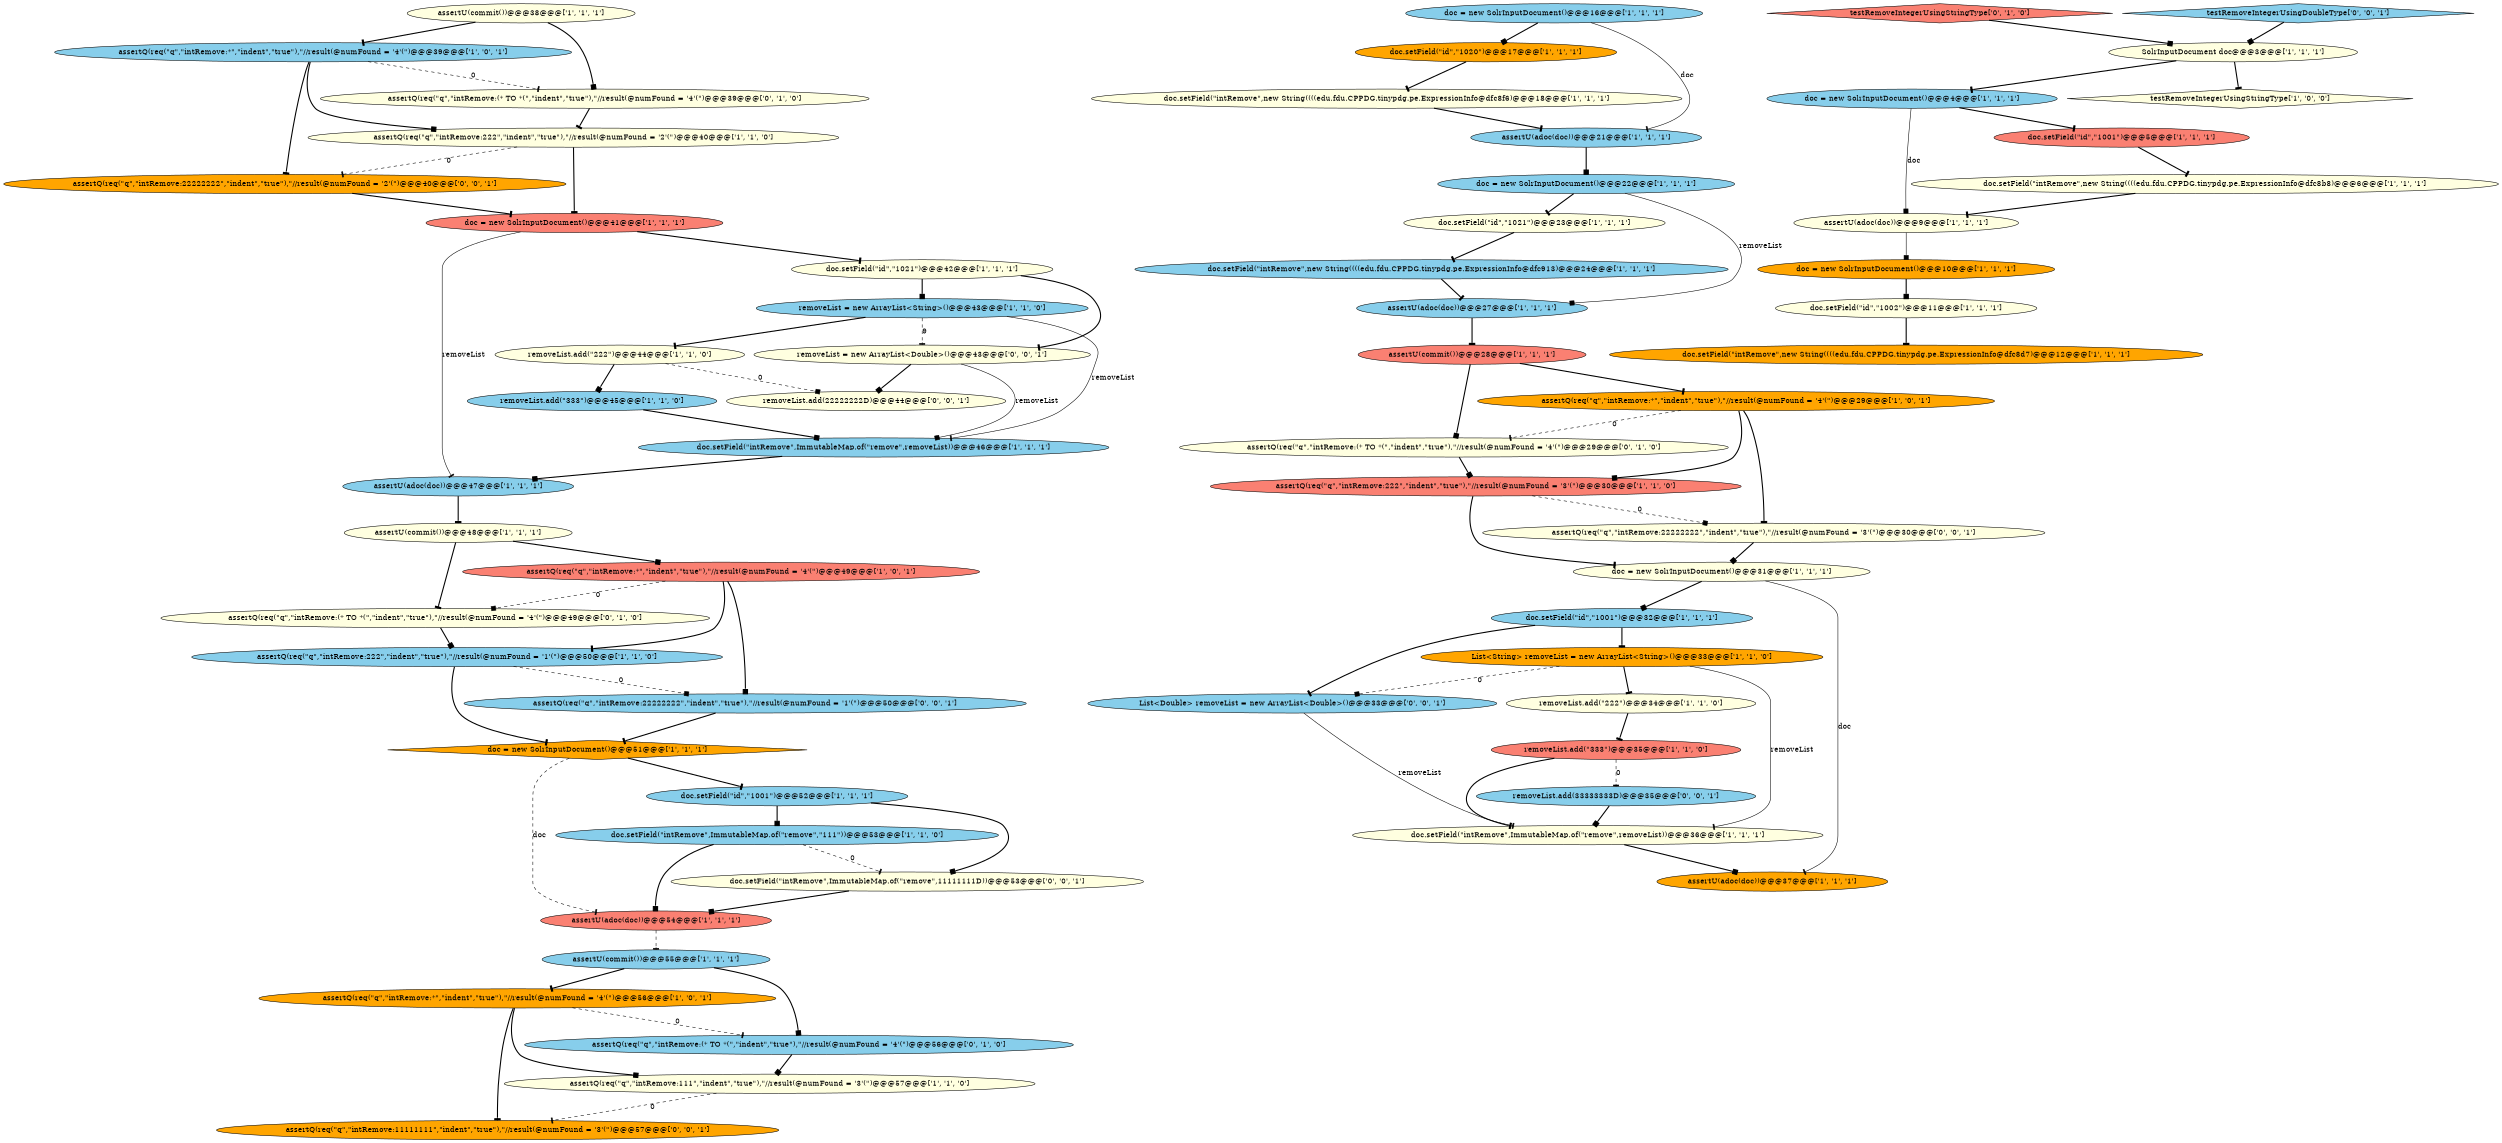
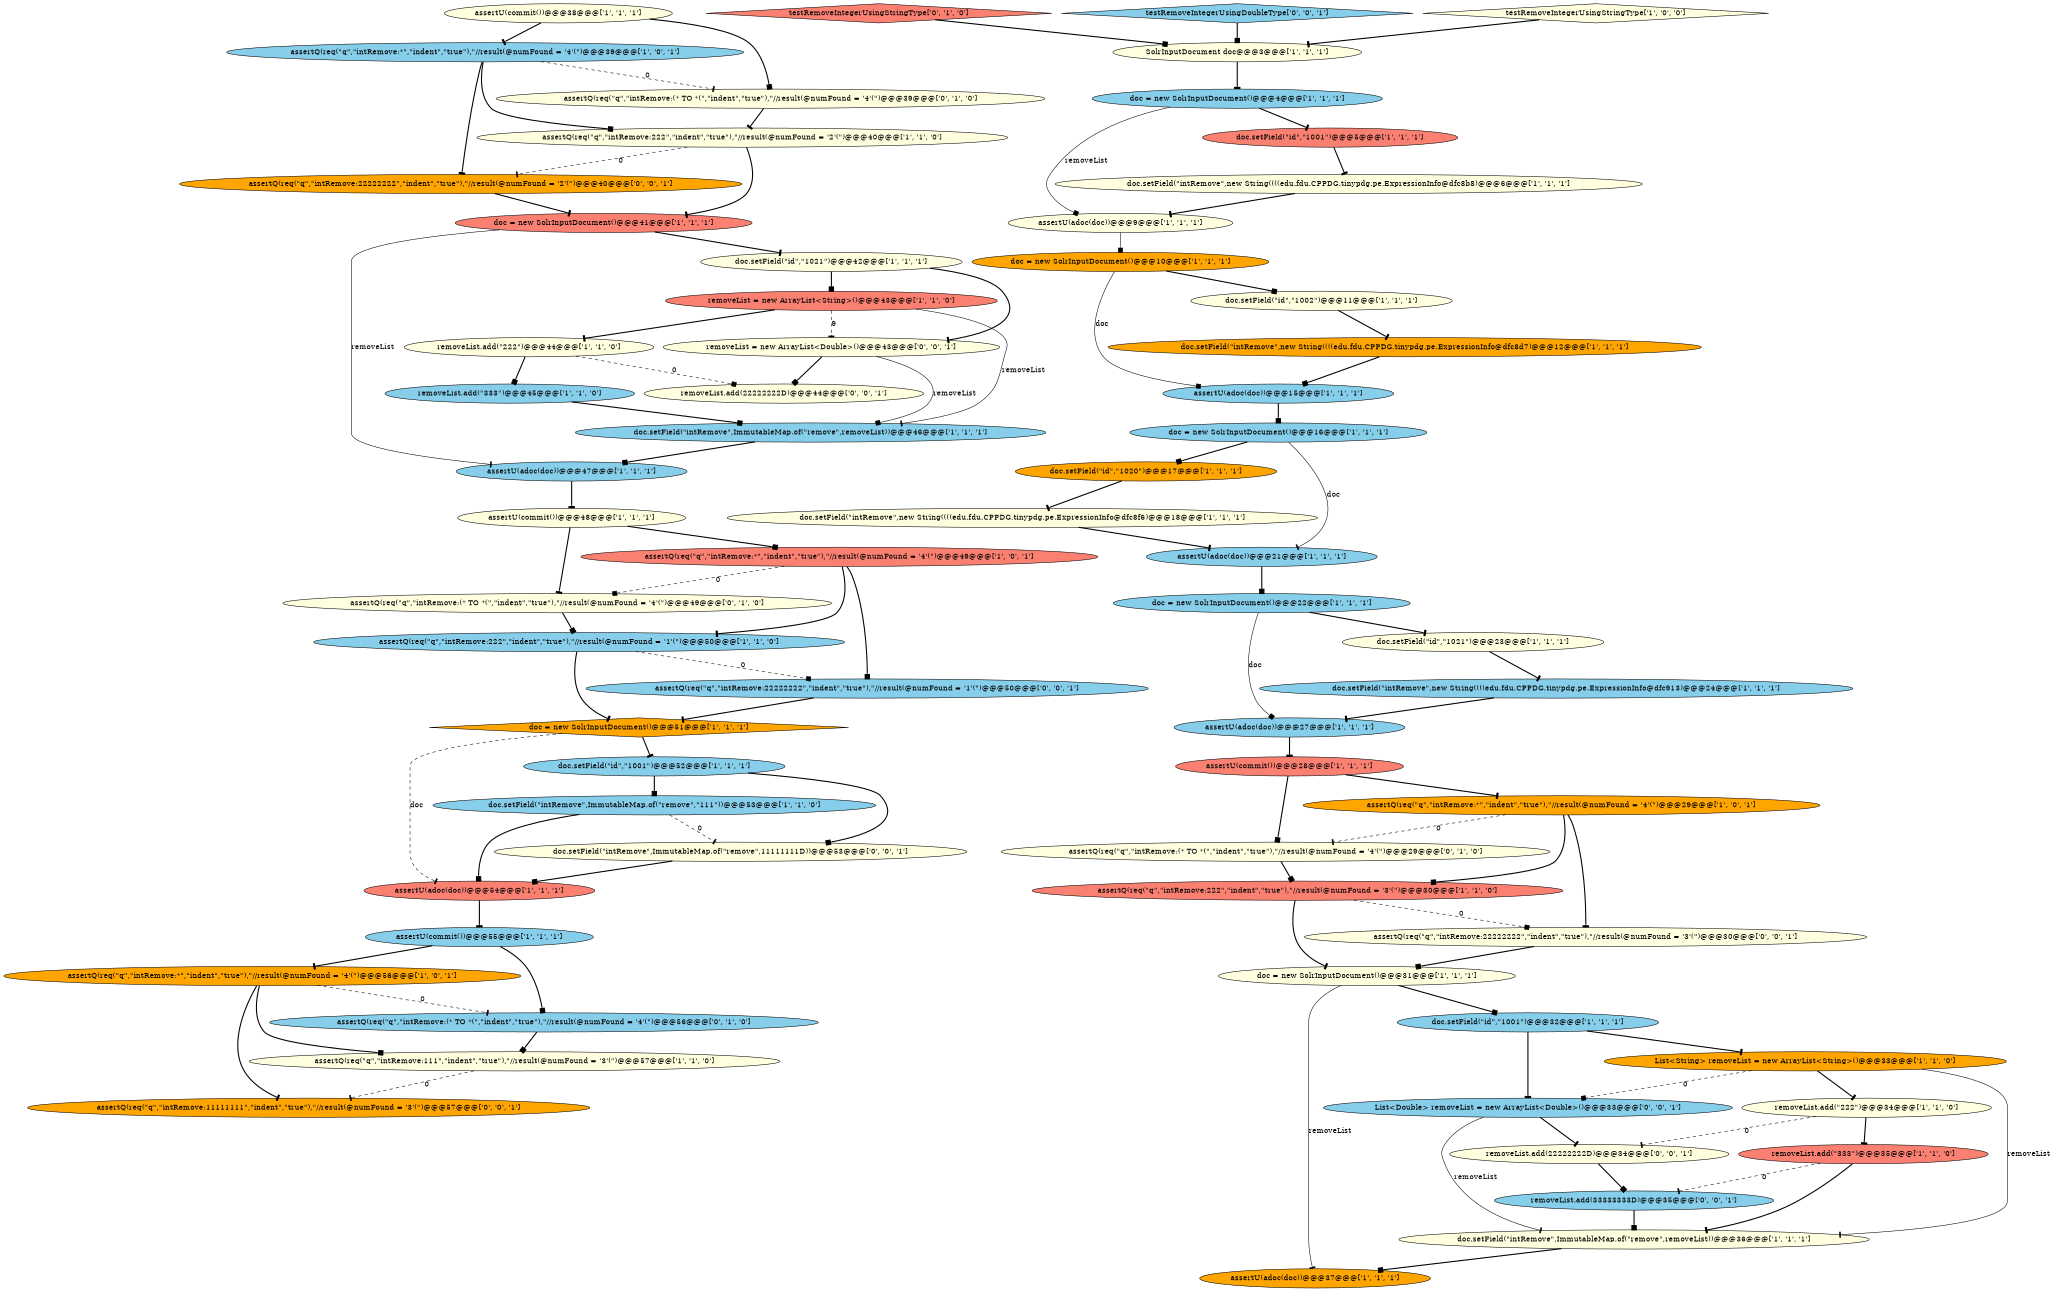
edge "SolrInputDocument doc@@@3@@@['1', '1', '1']" -> "testRemoveIntegerUsingStringType['1', '0', '0']": reversed
edge "doc = new SolrInputDocument()@@@4@@@['1', '1', '1']" -> "assertU(adoc(doc))@@@9@@@['1', '1', '1']": label "doc" -> "removeList"
edge "doc = new SolrInputDocument()@@@22@@@['1', '1', '1']" -> "assertU(adoc(doc))@@@27@@@['1', '1', '1']": label "removeList" -> "doc"
node "removeList = new ArrayList<String>()@@@43@@@['1', '1', '0']": fillcolor skyblue -> salmon
node "assertU(adoc(doc))@@@15@@@['1', '1', '1']": added
edge "doc = new SolrInputDocument()@@@31@@@['1', '1', '1']" -> "assertU(adoc(doc))@@@37@@@['1', '1', '1']": label "doc" -> "removeList"
edge "assertU(adoc(doc))@@@54@@@['1', '1', '1']" -> "assertU(commit())@@@55@@@['1', '1', '1']": style dashed -> bold
node "removeList.add(22222222D)@@@34@@@['0', '0', '1']": added
